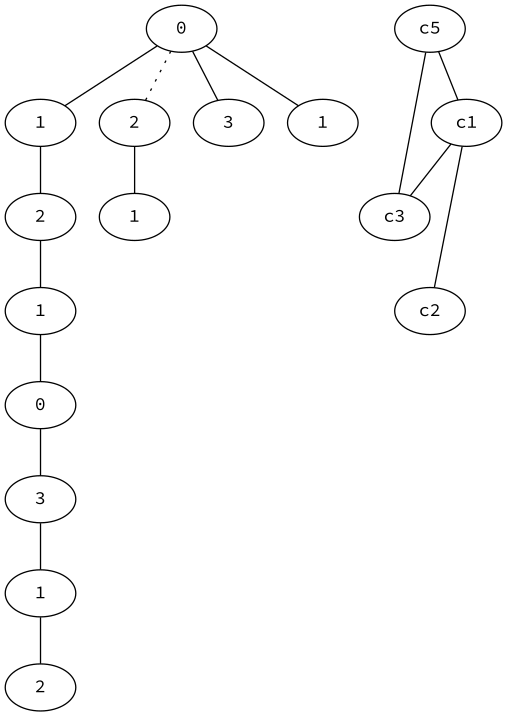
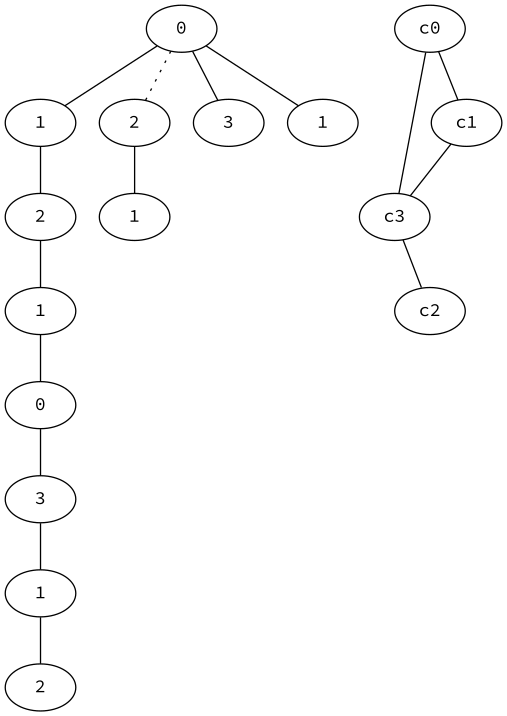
node "c5": label "c5" -> "c0"
edge "c1" -- "c2": now "c3" -- "c2"
